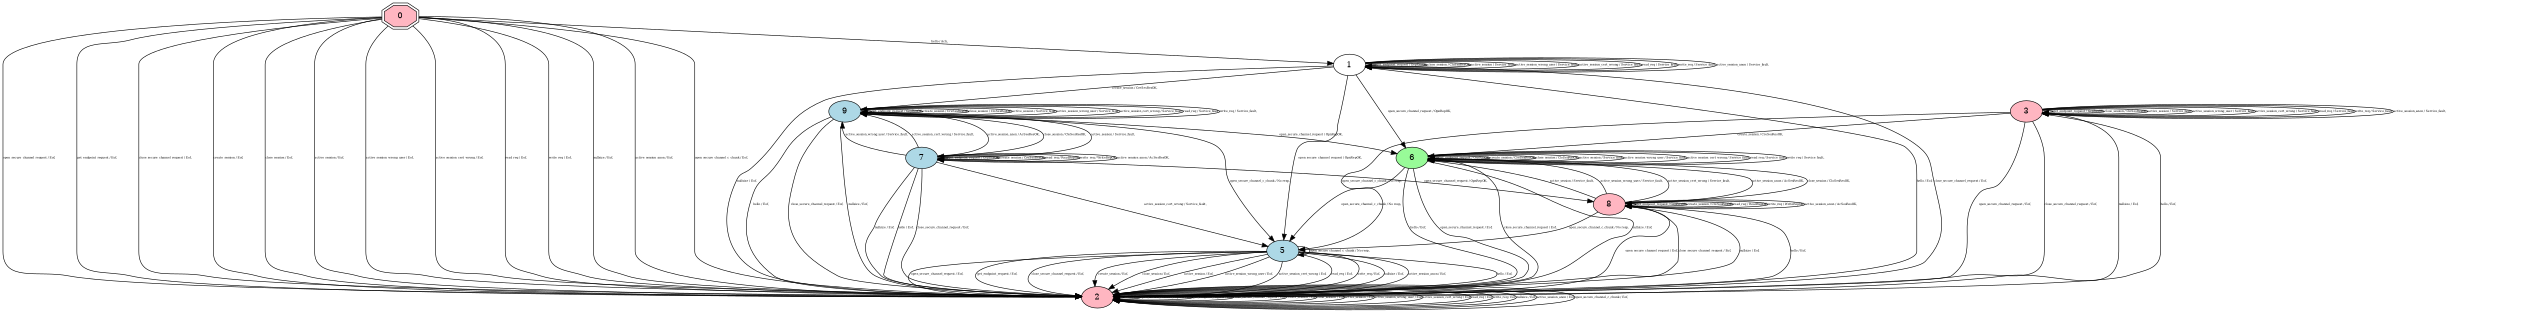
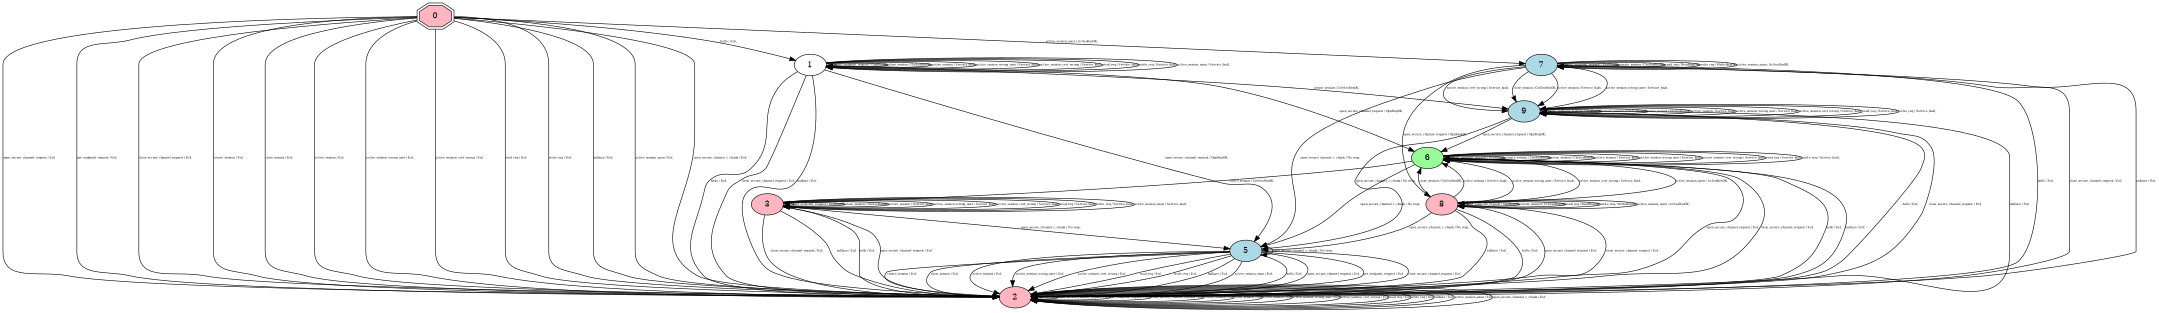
edge "9" -> "7": now "0" -> "7"
edge "3" -> "6": reversed
edge "7" -> "5": label "active_session_cert_wrong / Service_fault," -> "open_secure_channel_c_chunk / No resp,"
